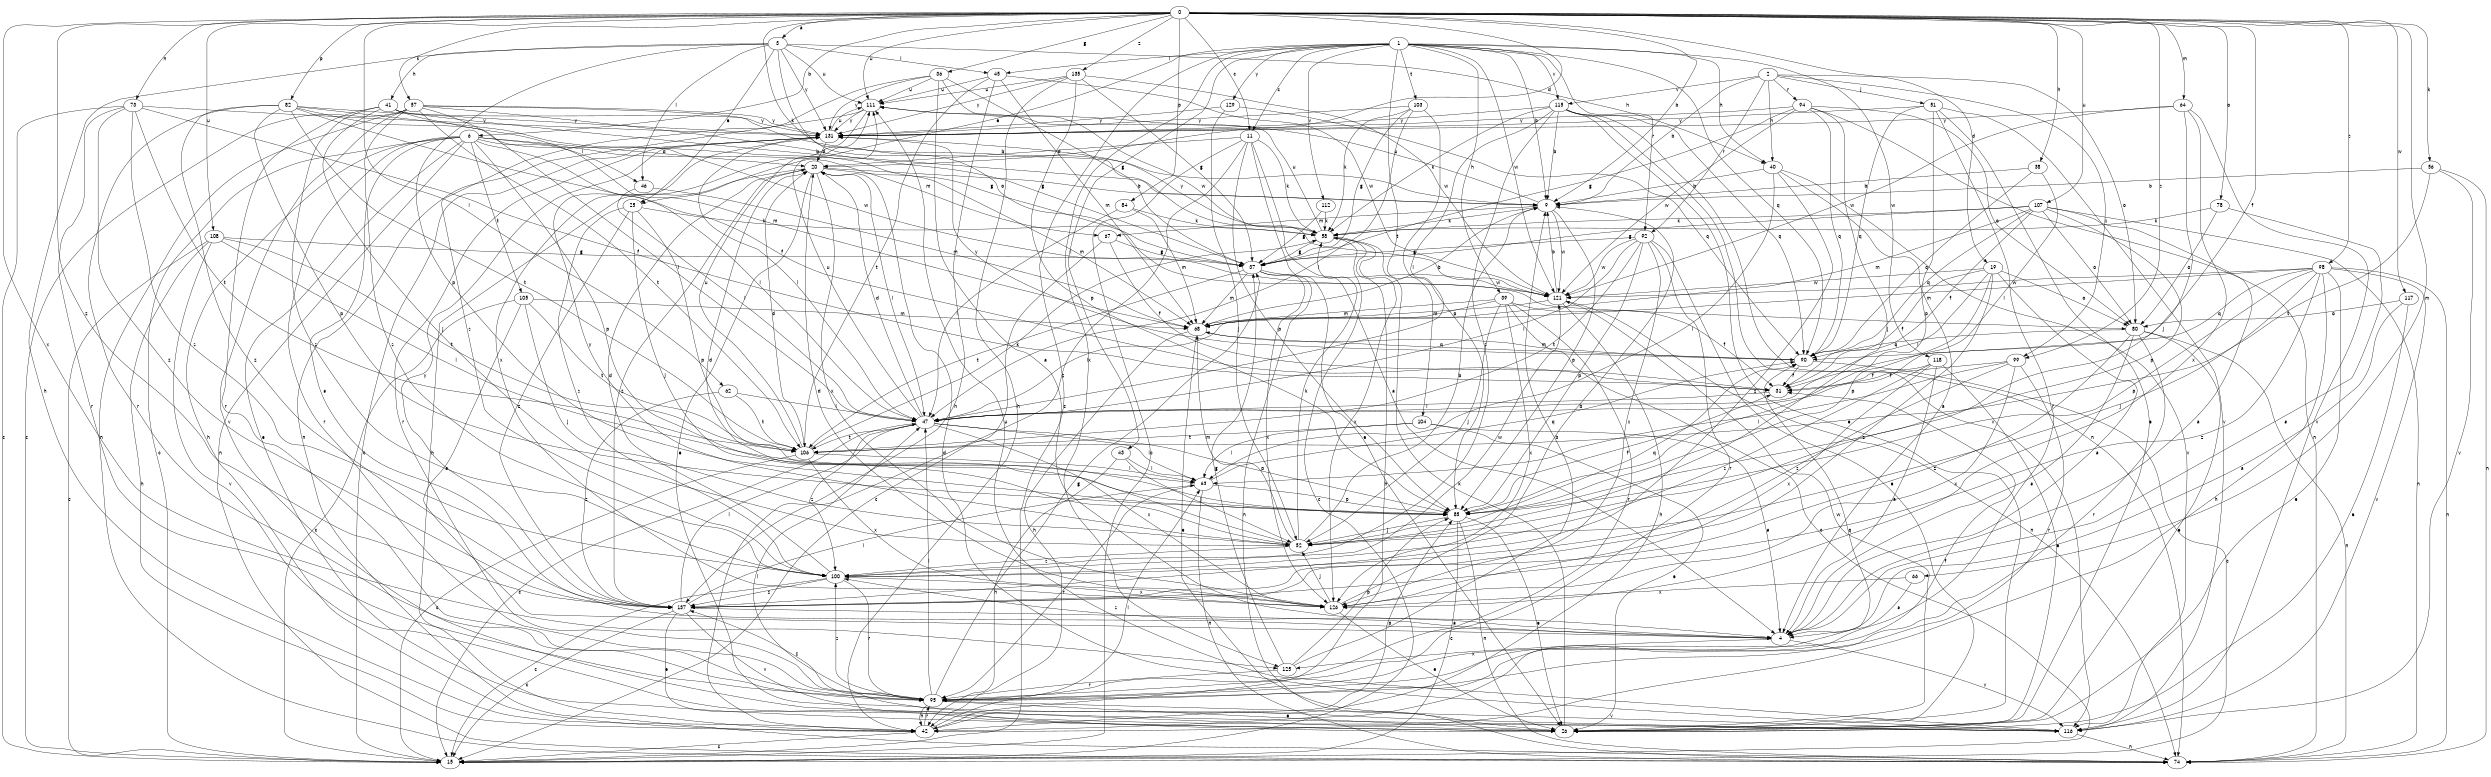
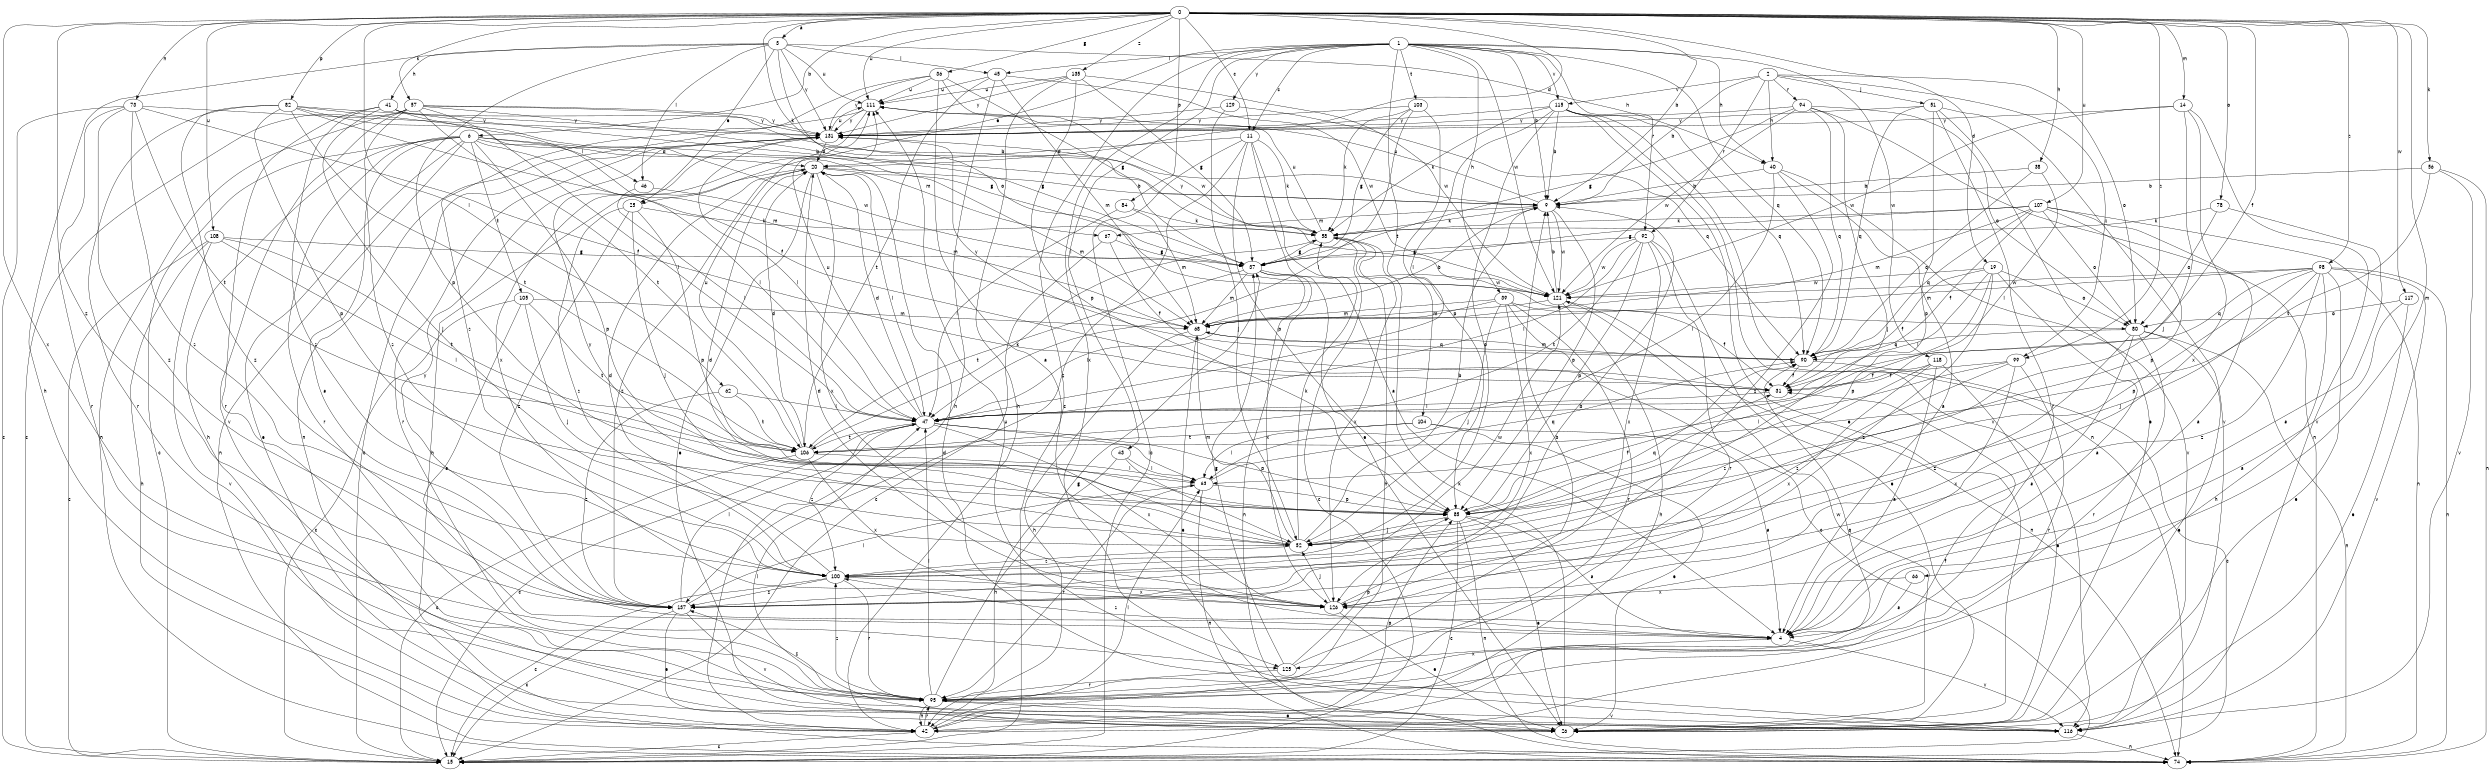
node "64": label "64" -> "14"
node "112": removed
edge "115" -> "100": label "s" -> "o"
edge "137" -> "4": now "85" -> "4"
